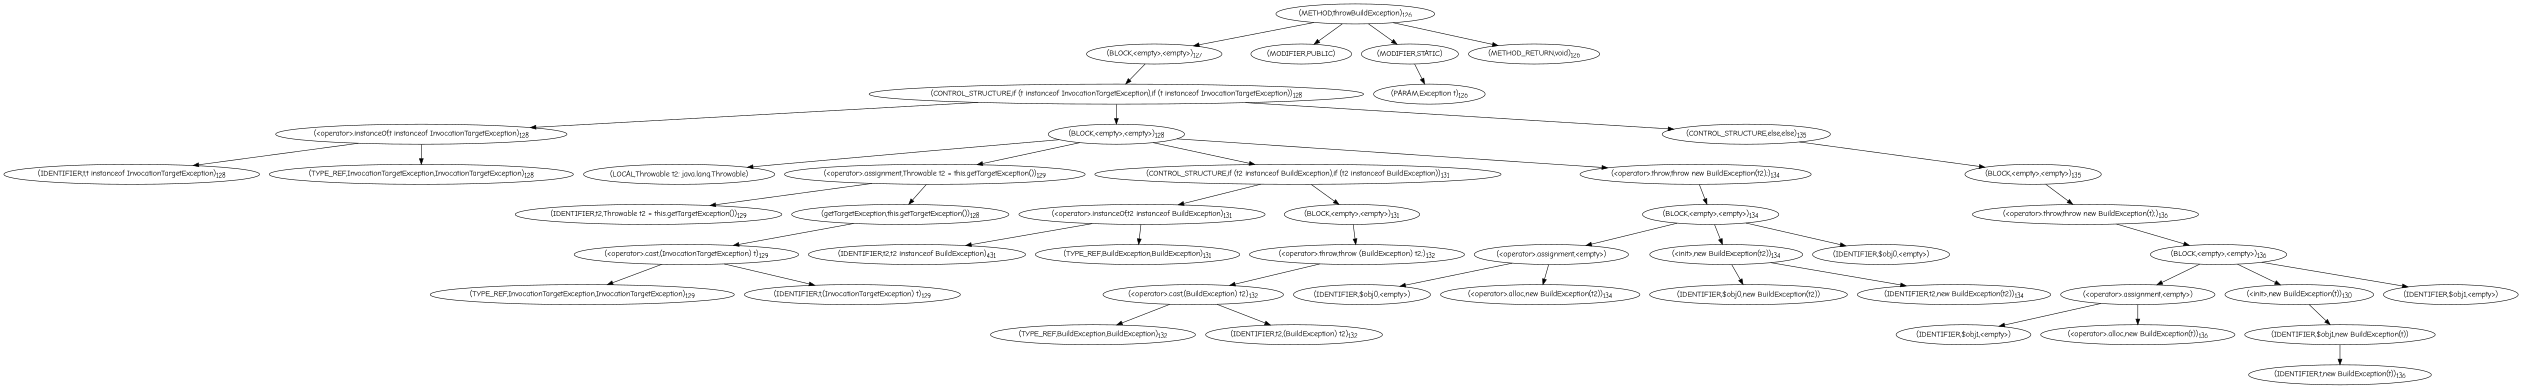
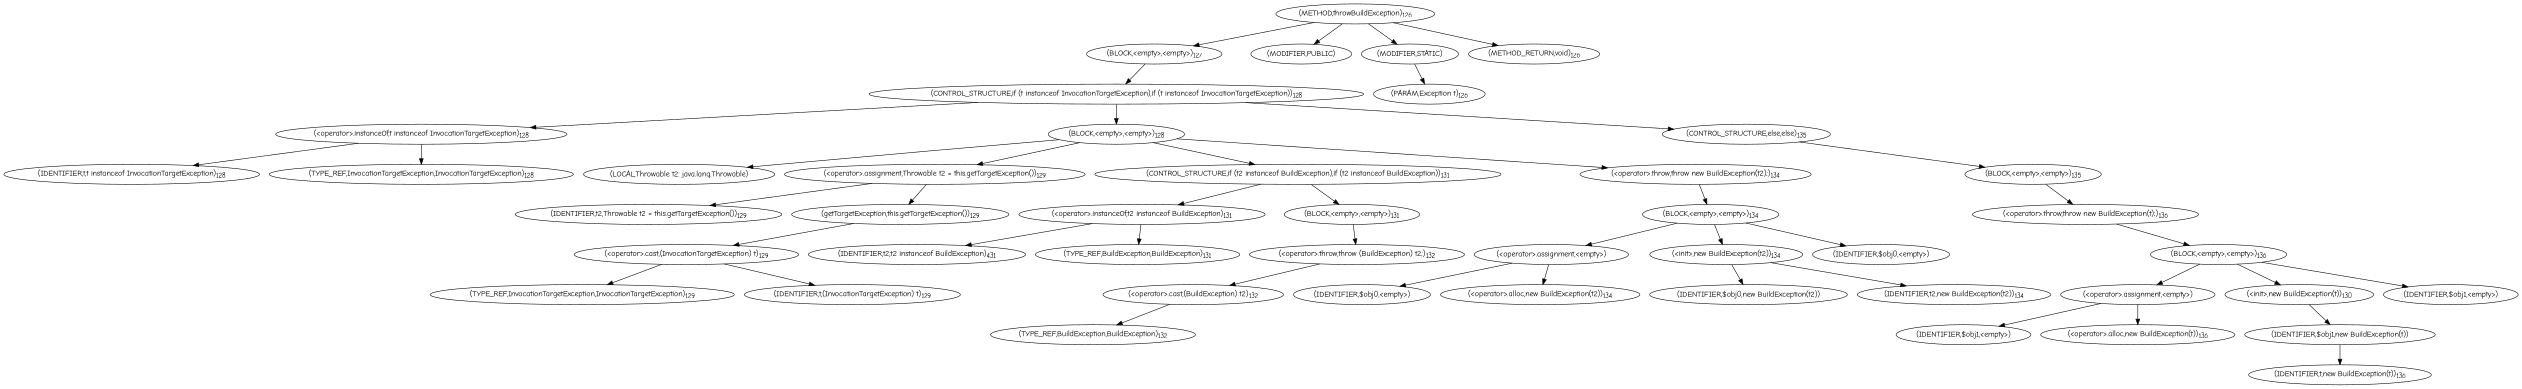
node "(getTargetException,this.getTargetException())": text "128" -> "129"
node "(IDENTIFIER,t2,(BuildException) t2)": removed
